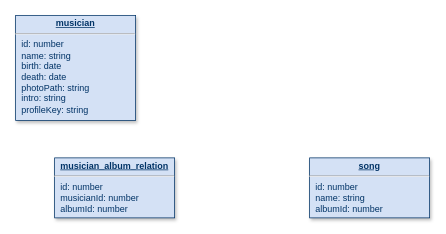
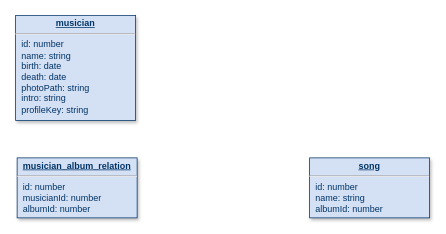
node "musician_album_relation id: number musicianId: number albumId: number": moved (114, 188) -> (77, 188)
